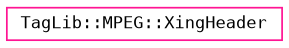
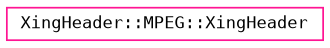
node "TagLib::MPEG::XingHeader": label "TagLib::MPEG::XingHeader" -> "XingHeader::MPEG::XingHeader"
